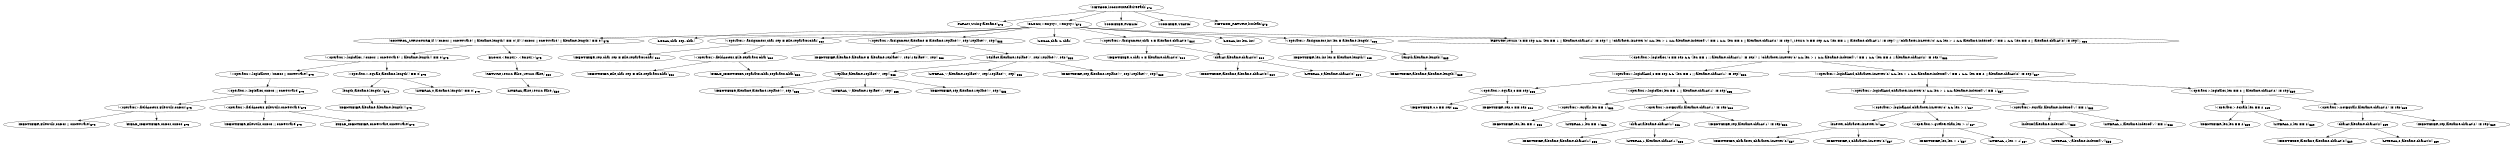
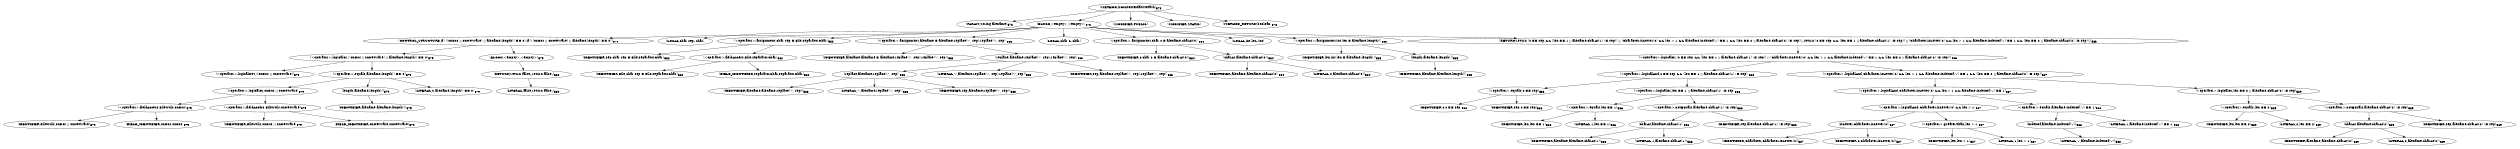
edge "(<operator>.logicalNot,!(onDos || onNetWare))" -> "(<operator>.logicalOr,onDos || onNetWare)": now "(<operator>.equals,filename.length() == 0)" -> "(<operator>.logicalOr,onDos || onNetWare)"
